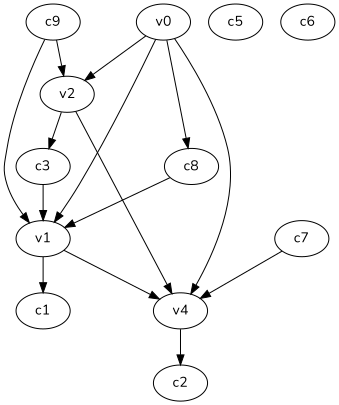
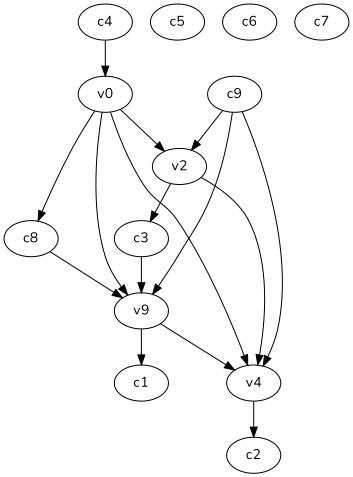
node "c4": added
node "v1": label "v1" -> "v9"
edge "c7" -> "v4": now "c9" -> "v4"
